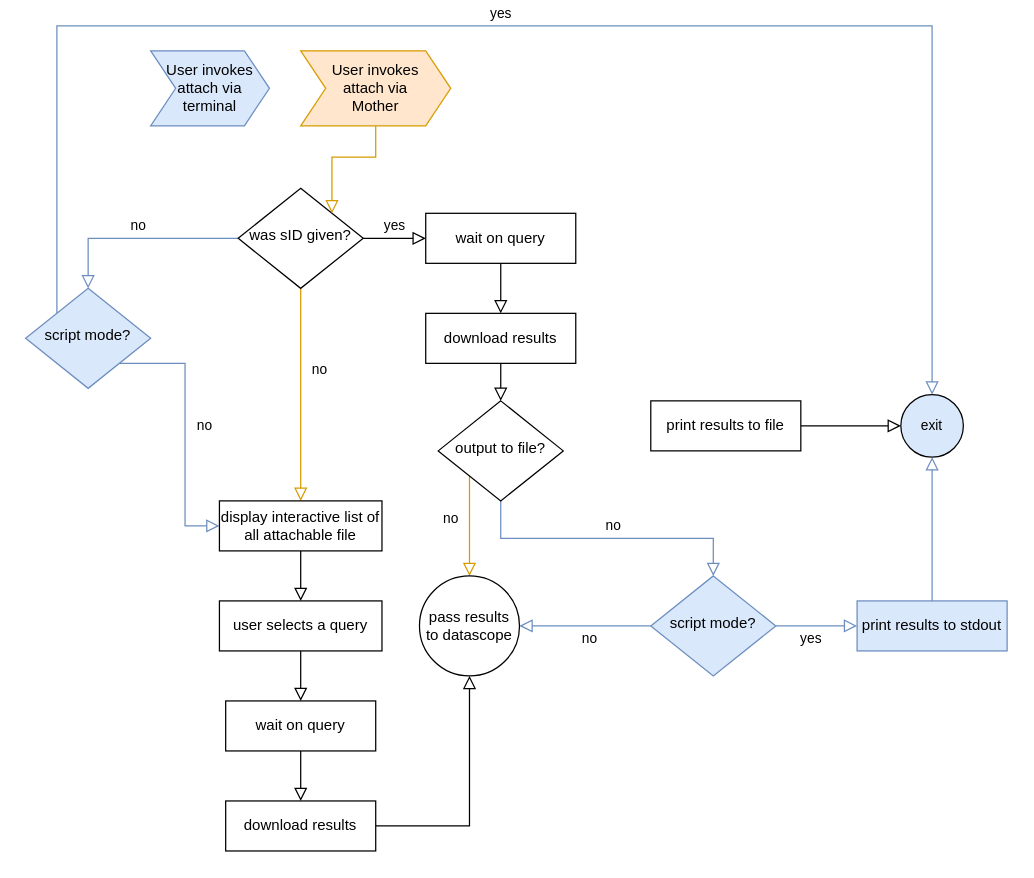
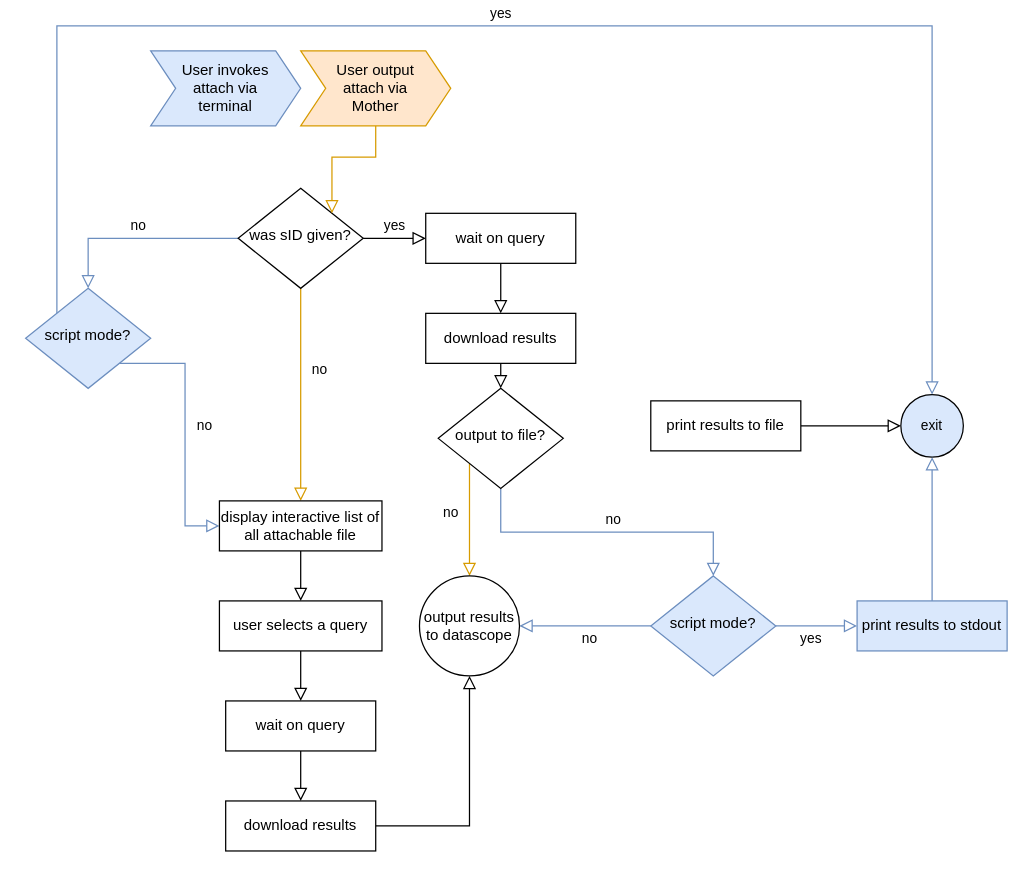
node "User invokes attach via terminal": size 119x75 -> 150x75
node "User invokes attach via Mother": label "User invokes attach via Mother" -> "User output attach via Mother"
node "output to file?": moved (501, 451) -> (501, 438)
node "pass results to datascope": label "pass results to datascope" -> "output results to datascope"
